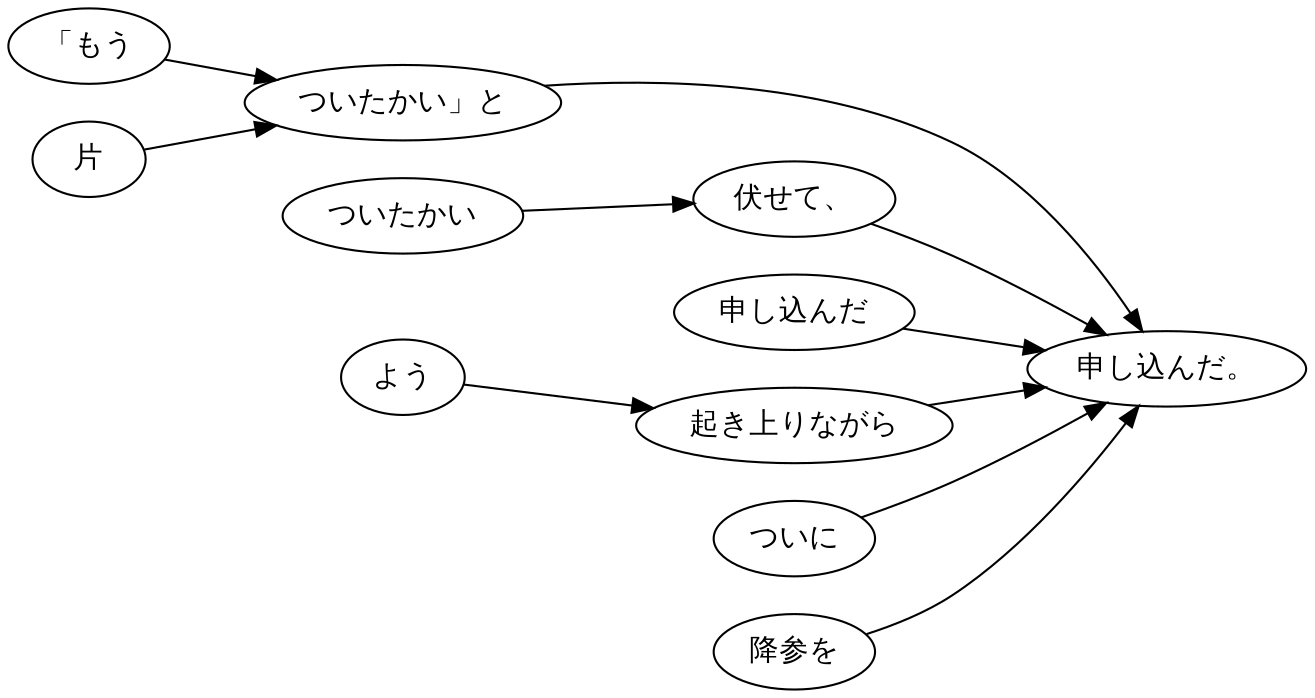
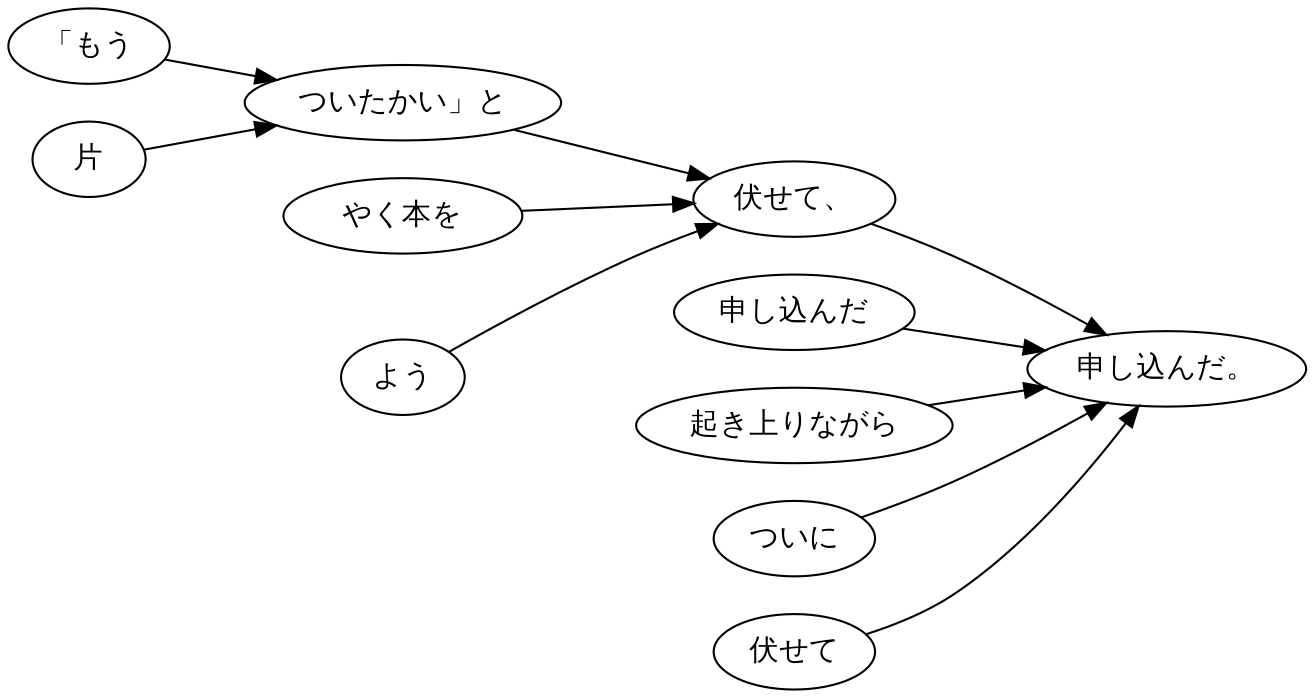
edge "ついたかい」と" -> "申し込んだ。": now "ついたかい」と" -> "伏せて、"
node "ついたかい": label "ついたかい" -> "やく本を"
edge "よう" -> "起き上りながら": now "よう" -> "伏せて、"
node "降参を": label "降参を" -> "伏せて"
